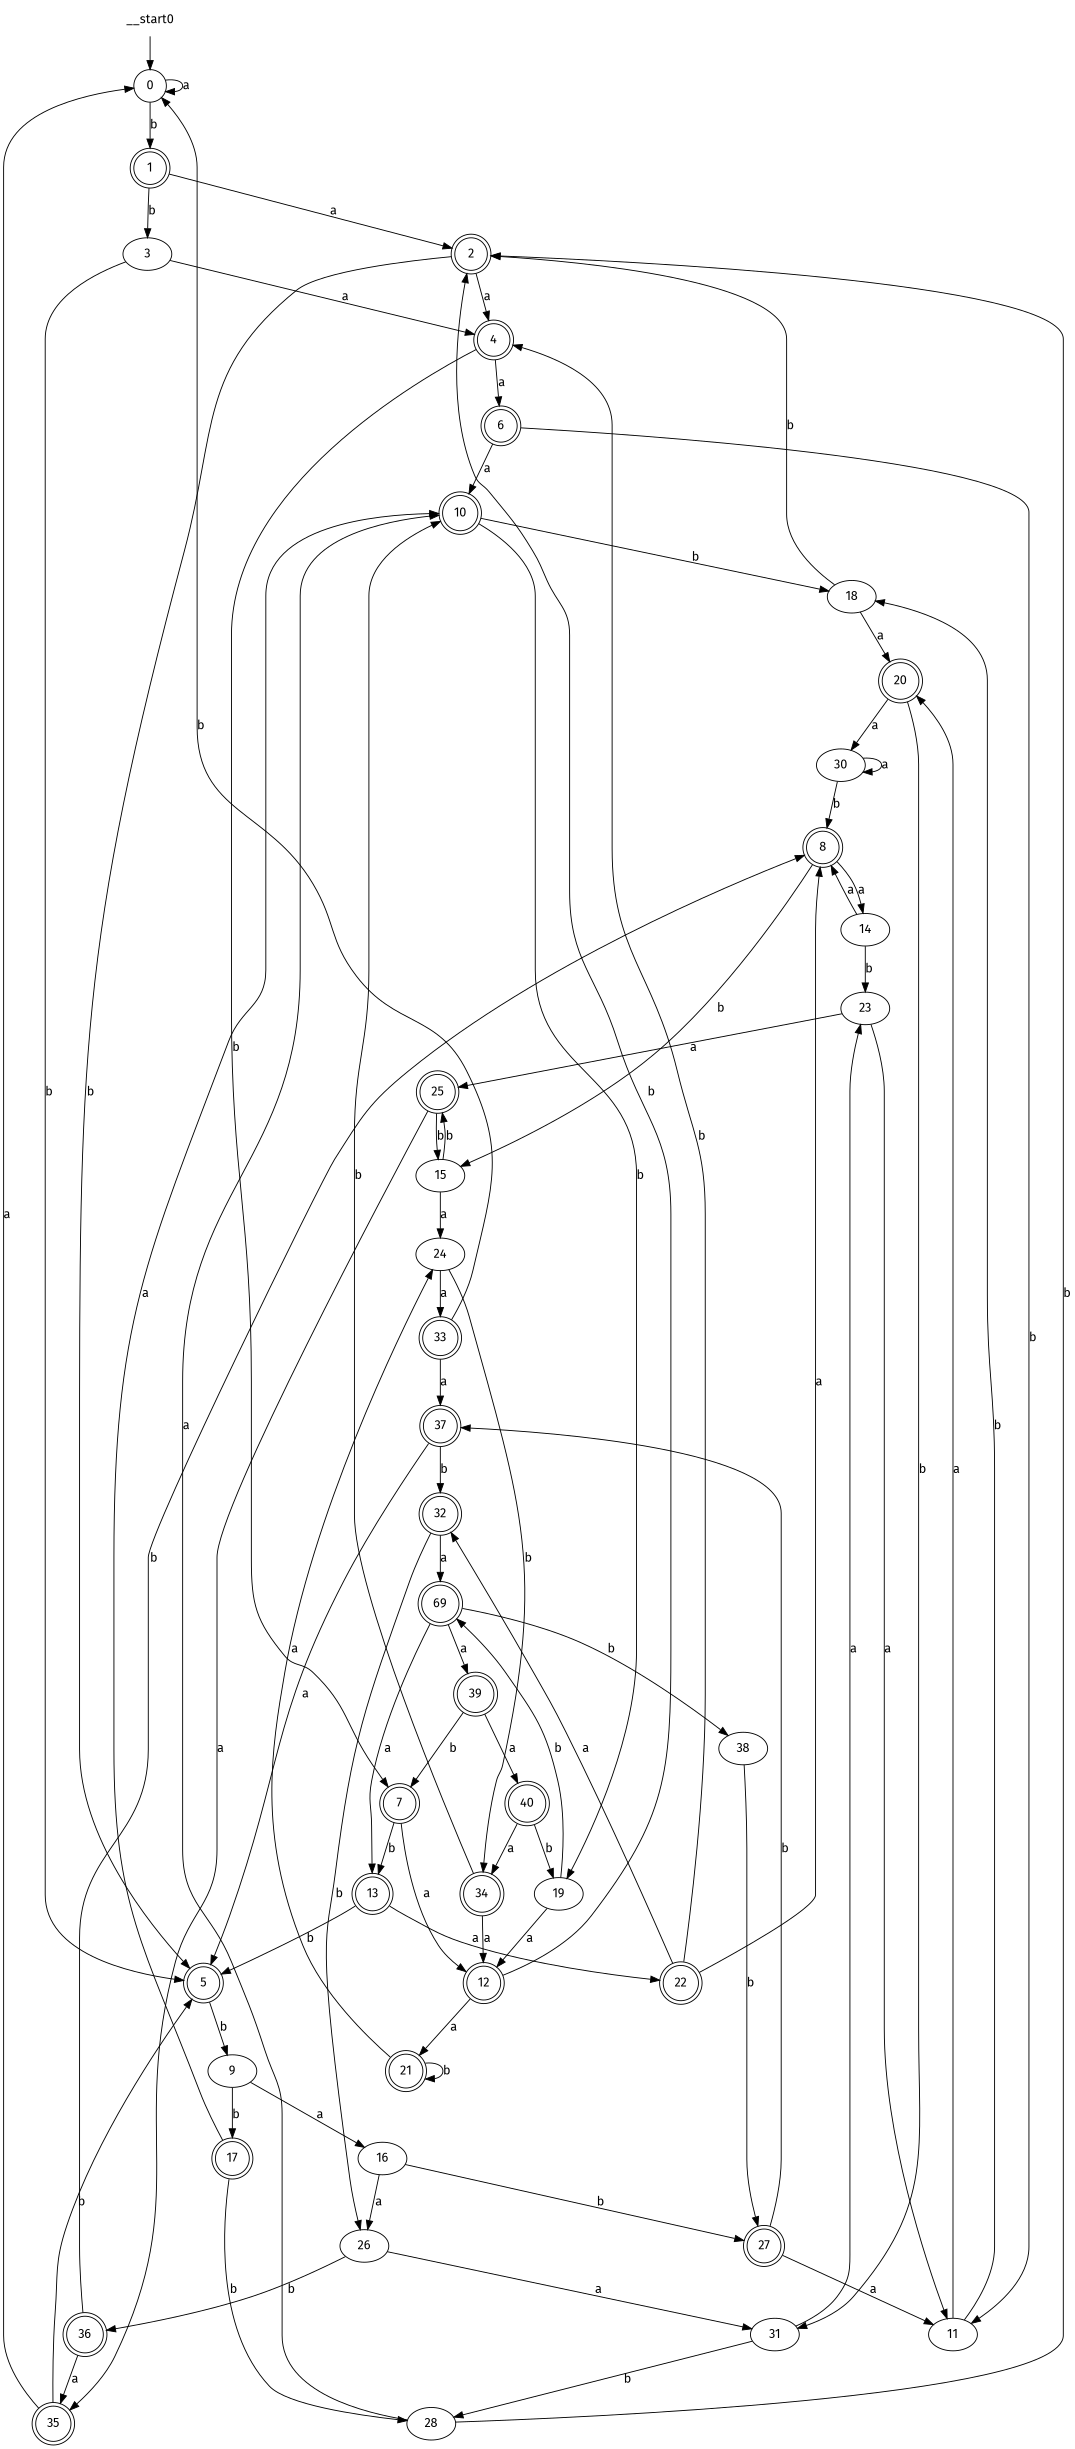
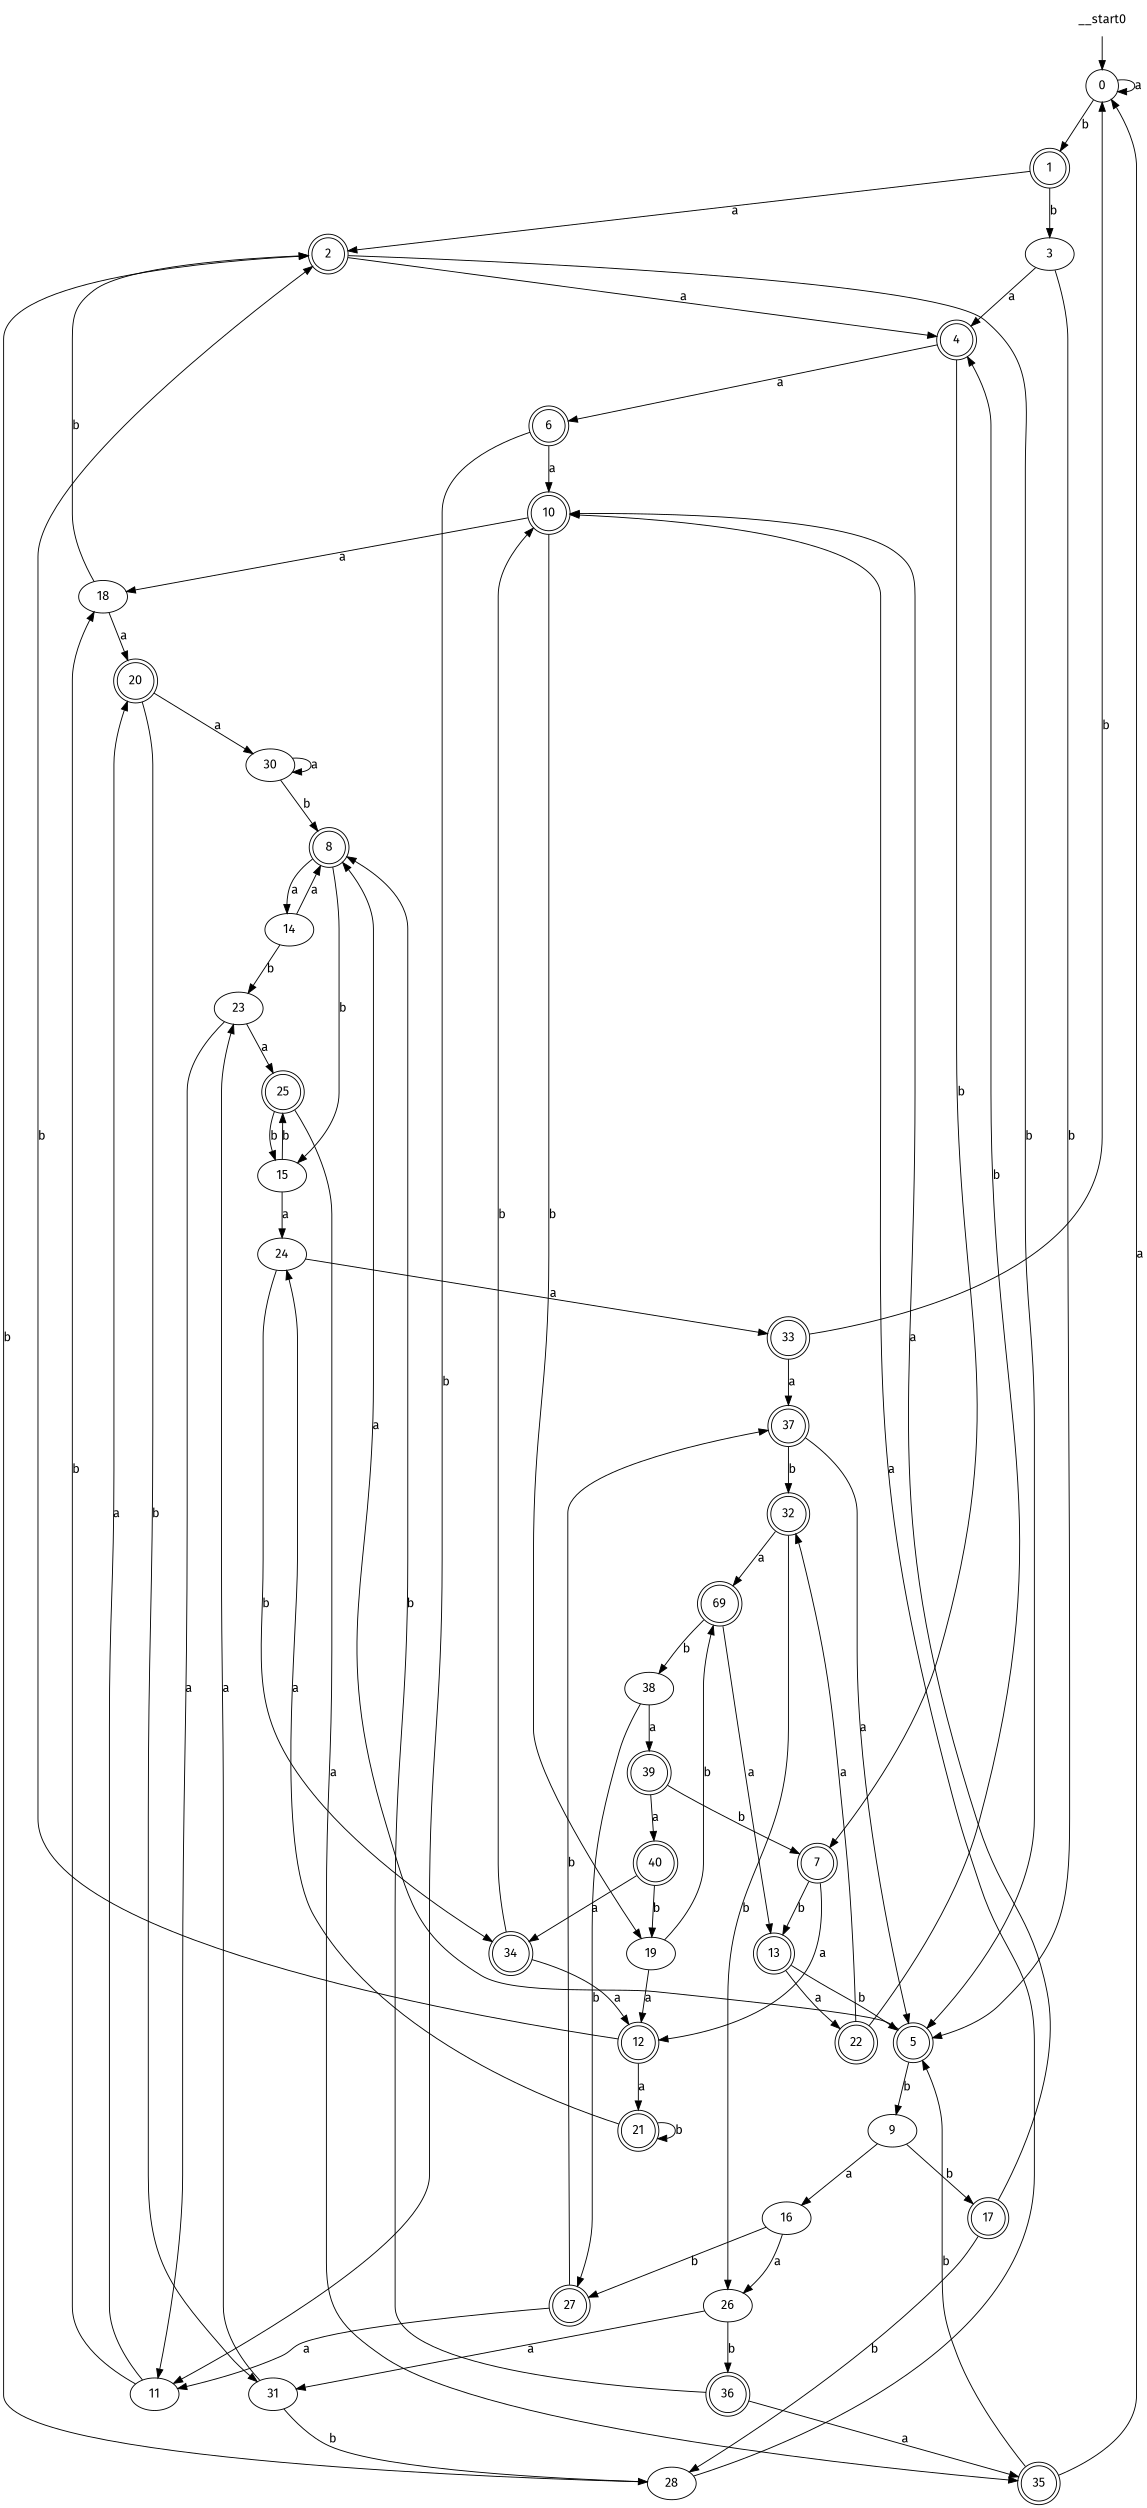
edge "10" -> "18": label "b" -> "a"
edge "22" -> "8": now "5" -> "8"
edge "69" -> "39": now "38" -> "39"
